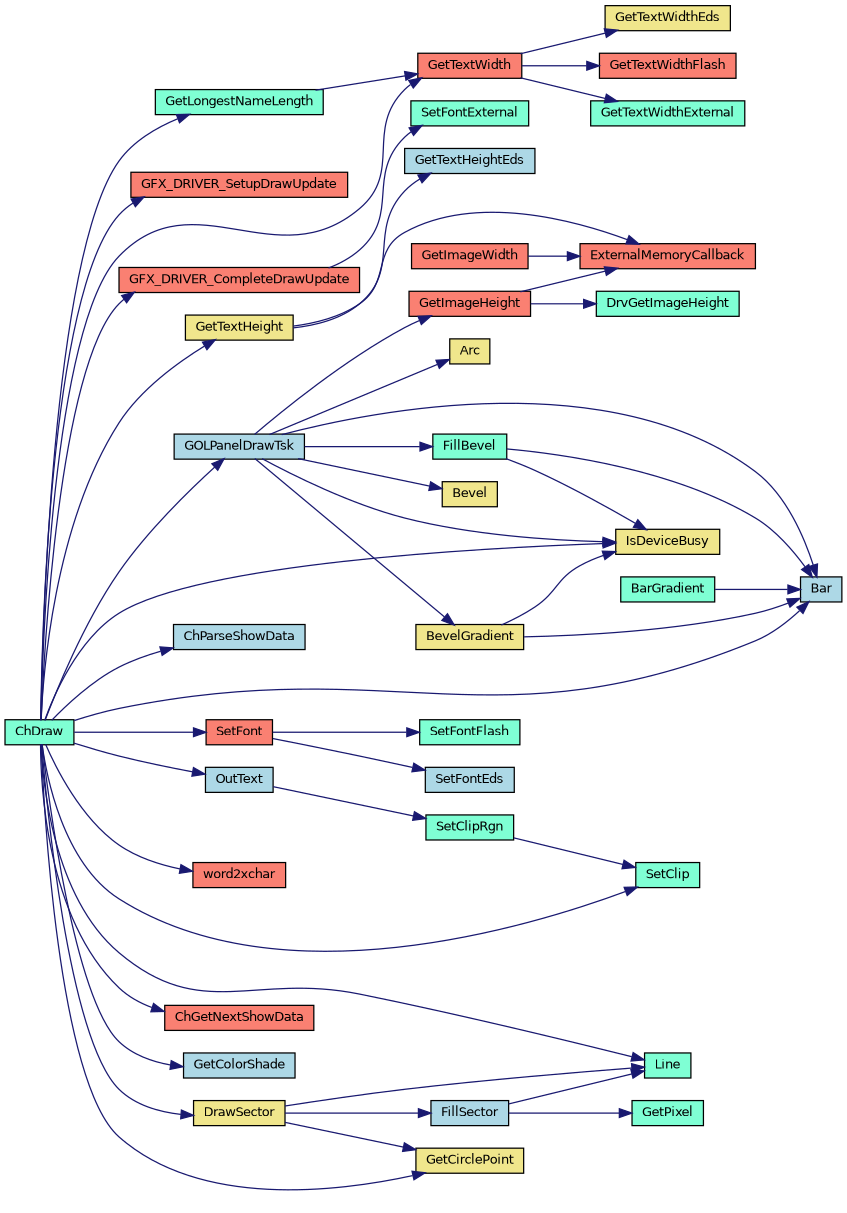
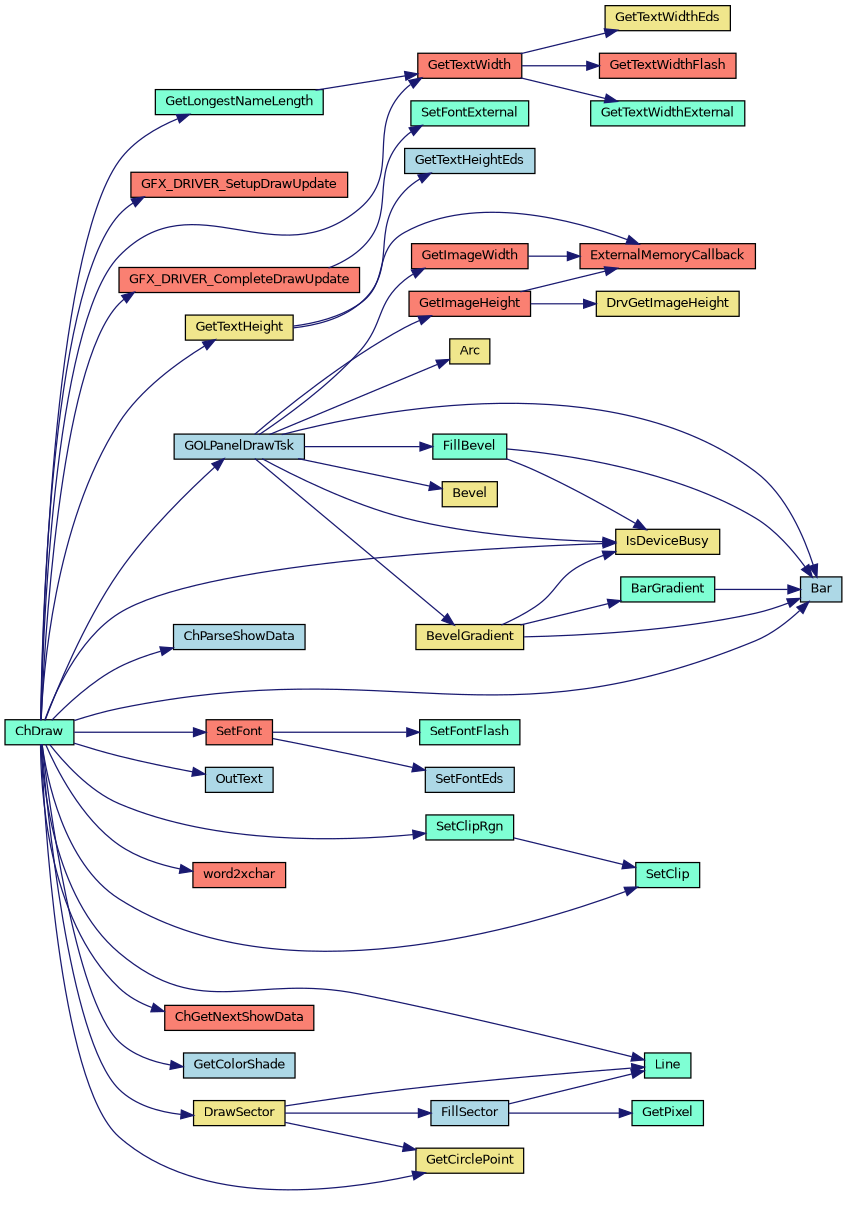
node "DrvGetImageHeight": fillcolor aquamarine -> khaki
edge "GOLPanelDrawTsk" -> "GetImageWidth": added
edge "BevelGradient" -> "BarGradient": added
edge "OutText" -> "SetClipRgn": now "ChDraw" -> "SetClipRgn"
